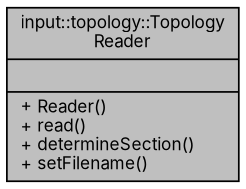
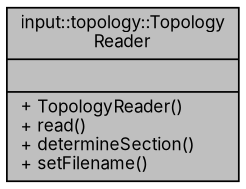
node "input::topology::Topology": text "+ Reader()" -> "+ TopologyReader()"
